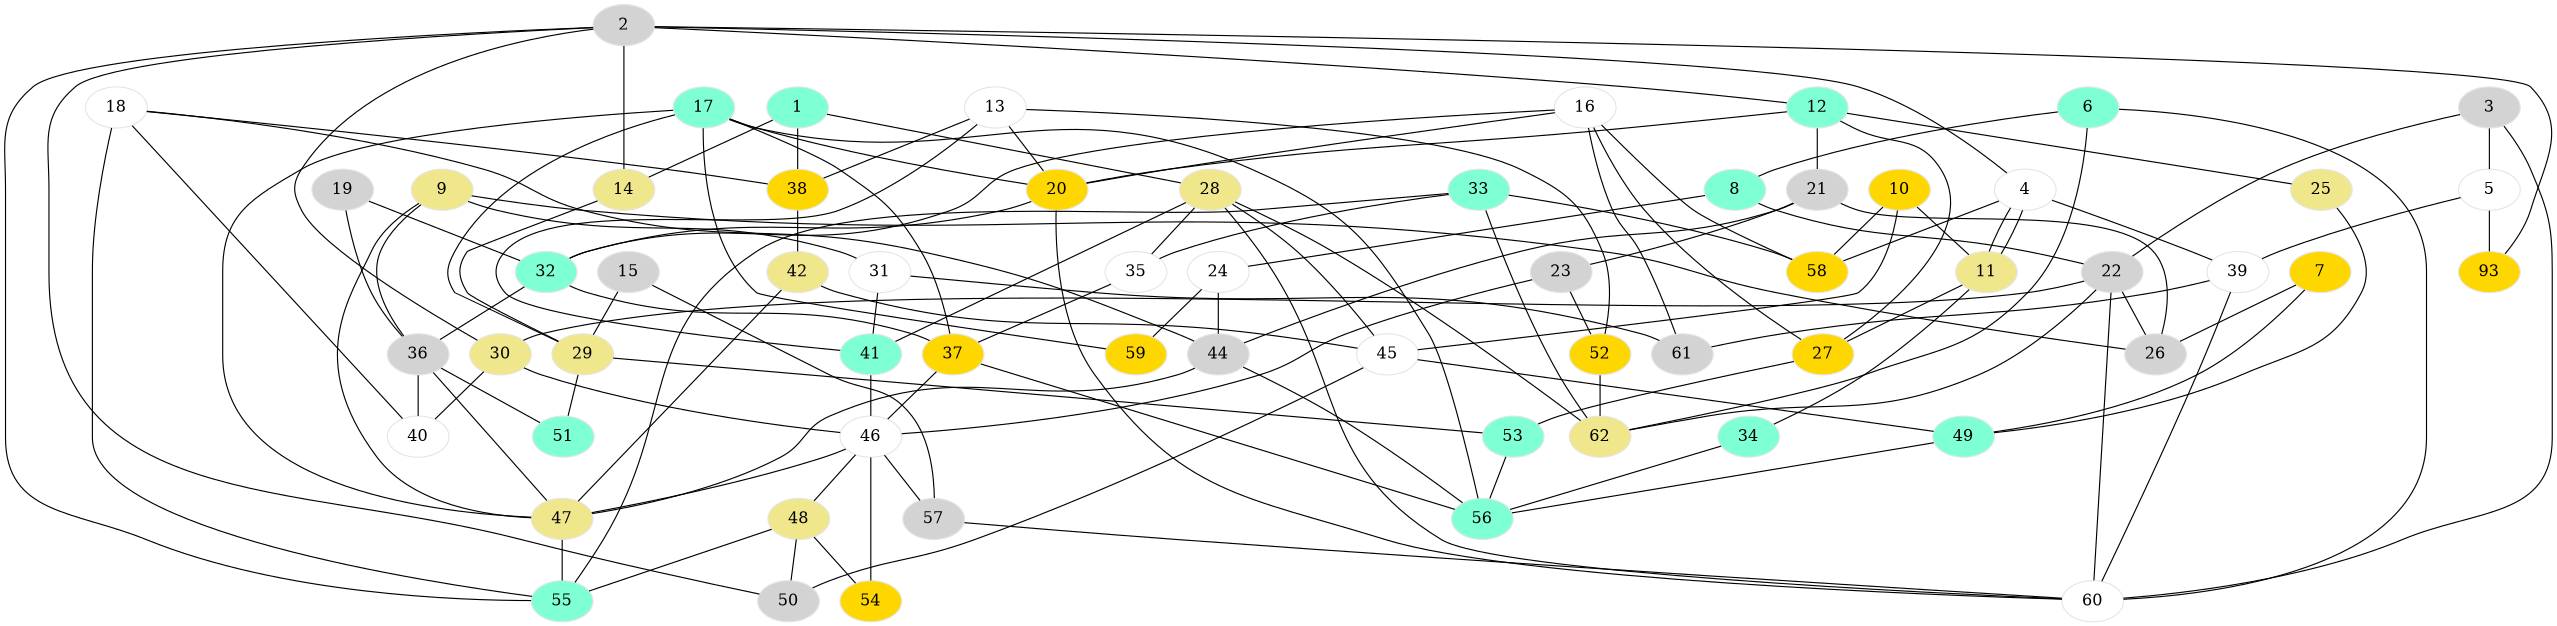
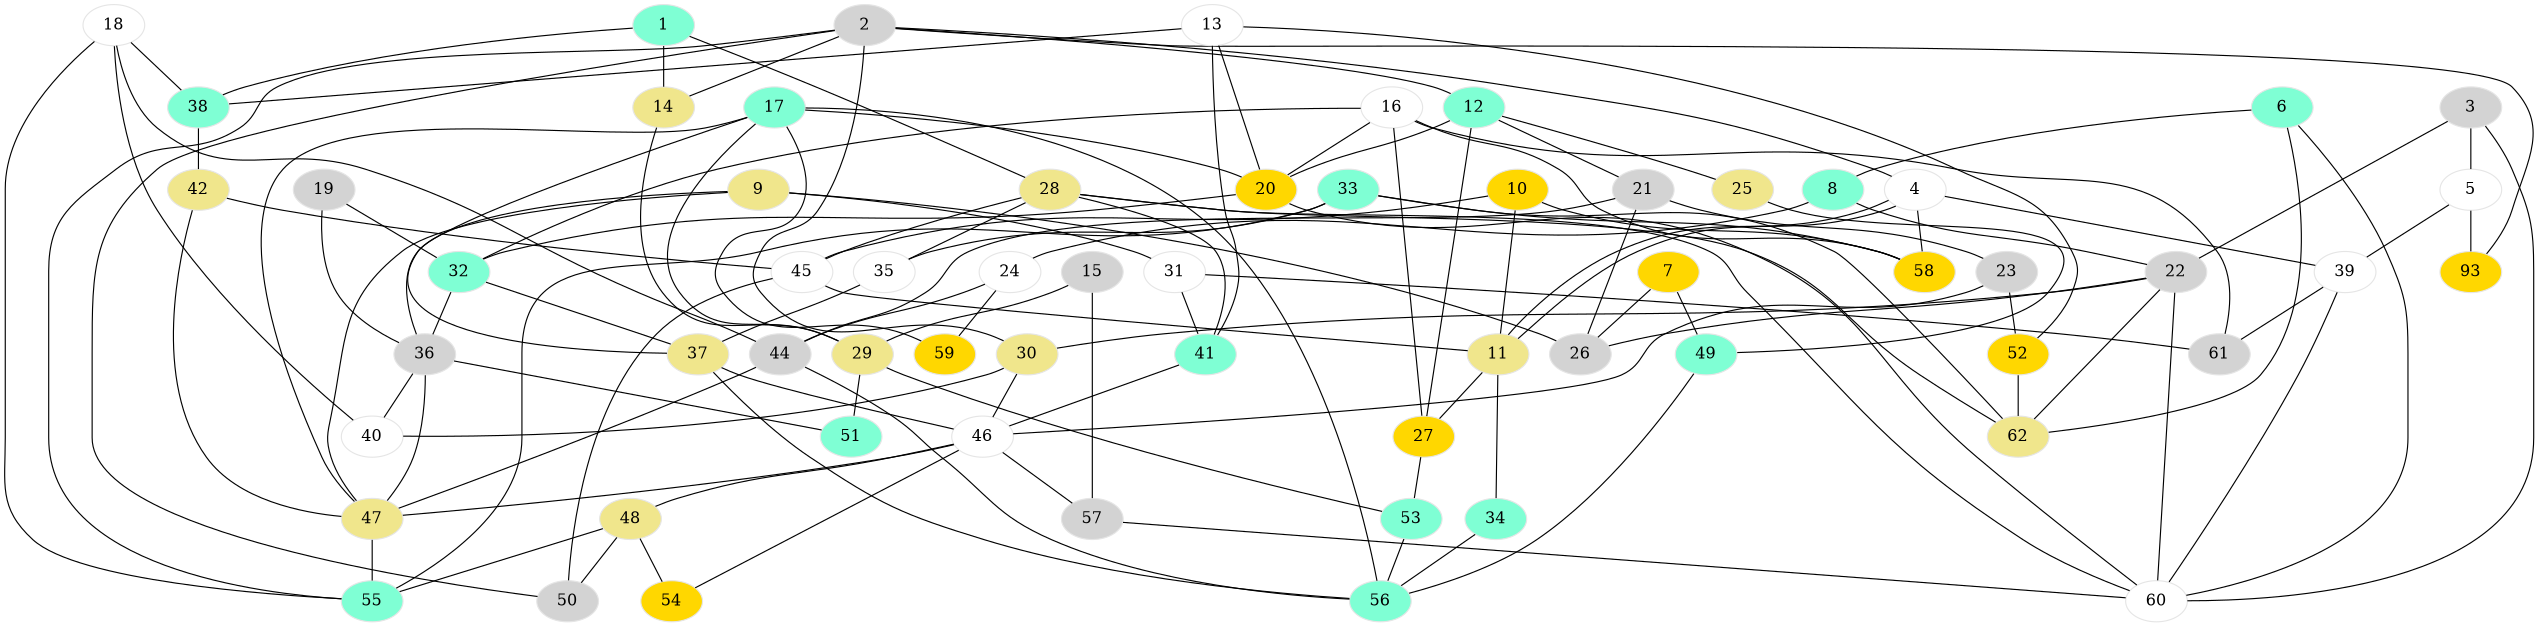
node "38": fillcolor gold -> aquamarine
node "37": fillcolor gold -> khaki
edge "45" -- "49": now "45" -- "11"
